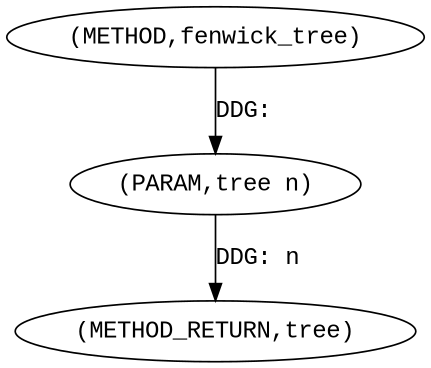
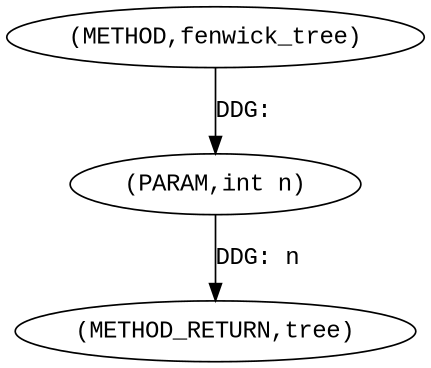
node "(PARAM,tree n)": label "(PARAM,tree n)" -> "(PARAM,int n)"
